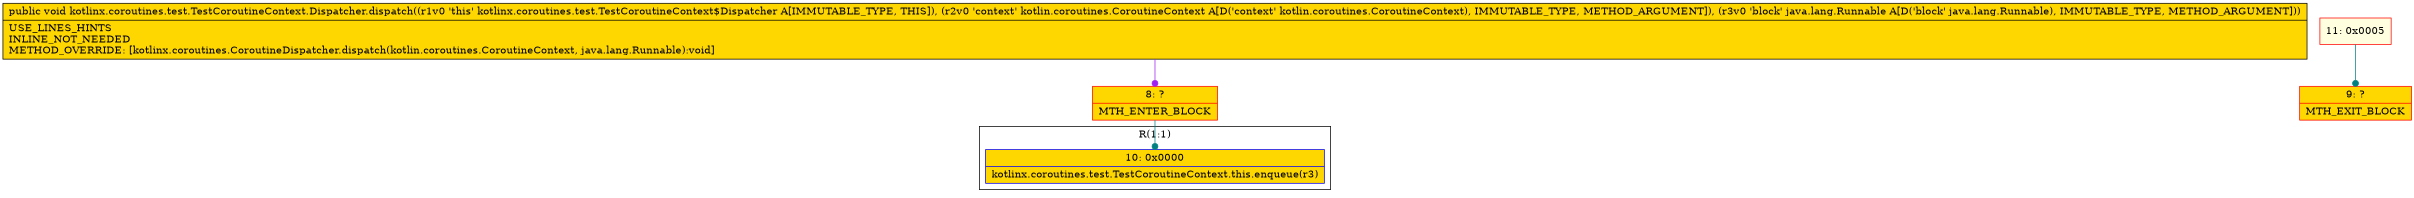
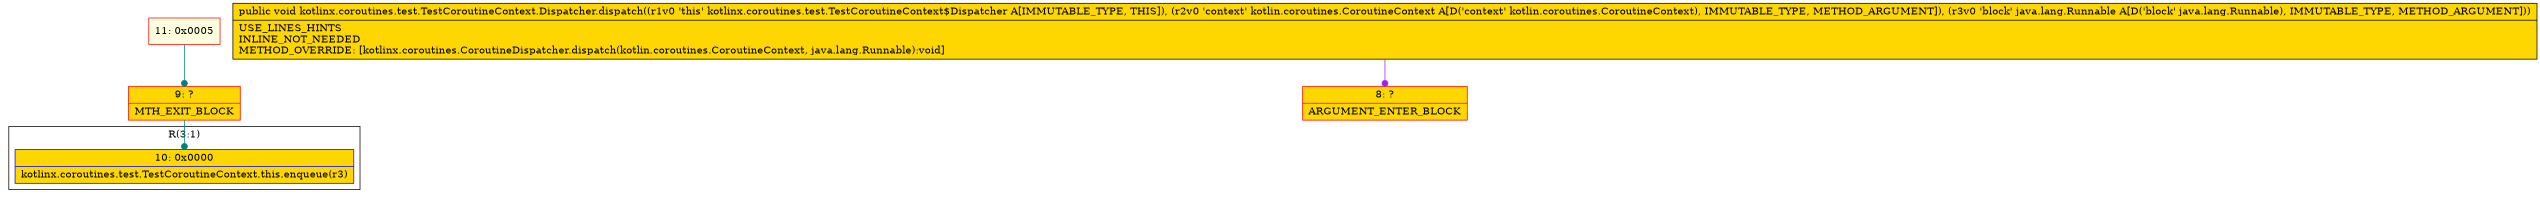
node "8: ?": text "MTH_ENTER_BLOCK" -> "ARGUMENT_ENTER_BLOCK"
edge "8: ?" -> "10: 0x0000": now "9: ?" -> "10: 0x0000"
cluster "R(1:1)": label "R(1:1)" -> "R(3:1)"
